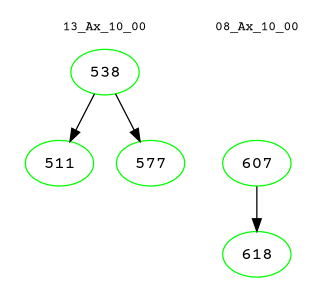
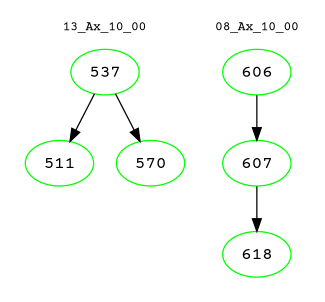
node "538": label "538" -> "537"
node "606": added
node "577": label "577" -> "570"
